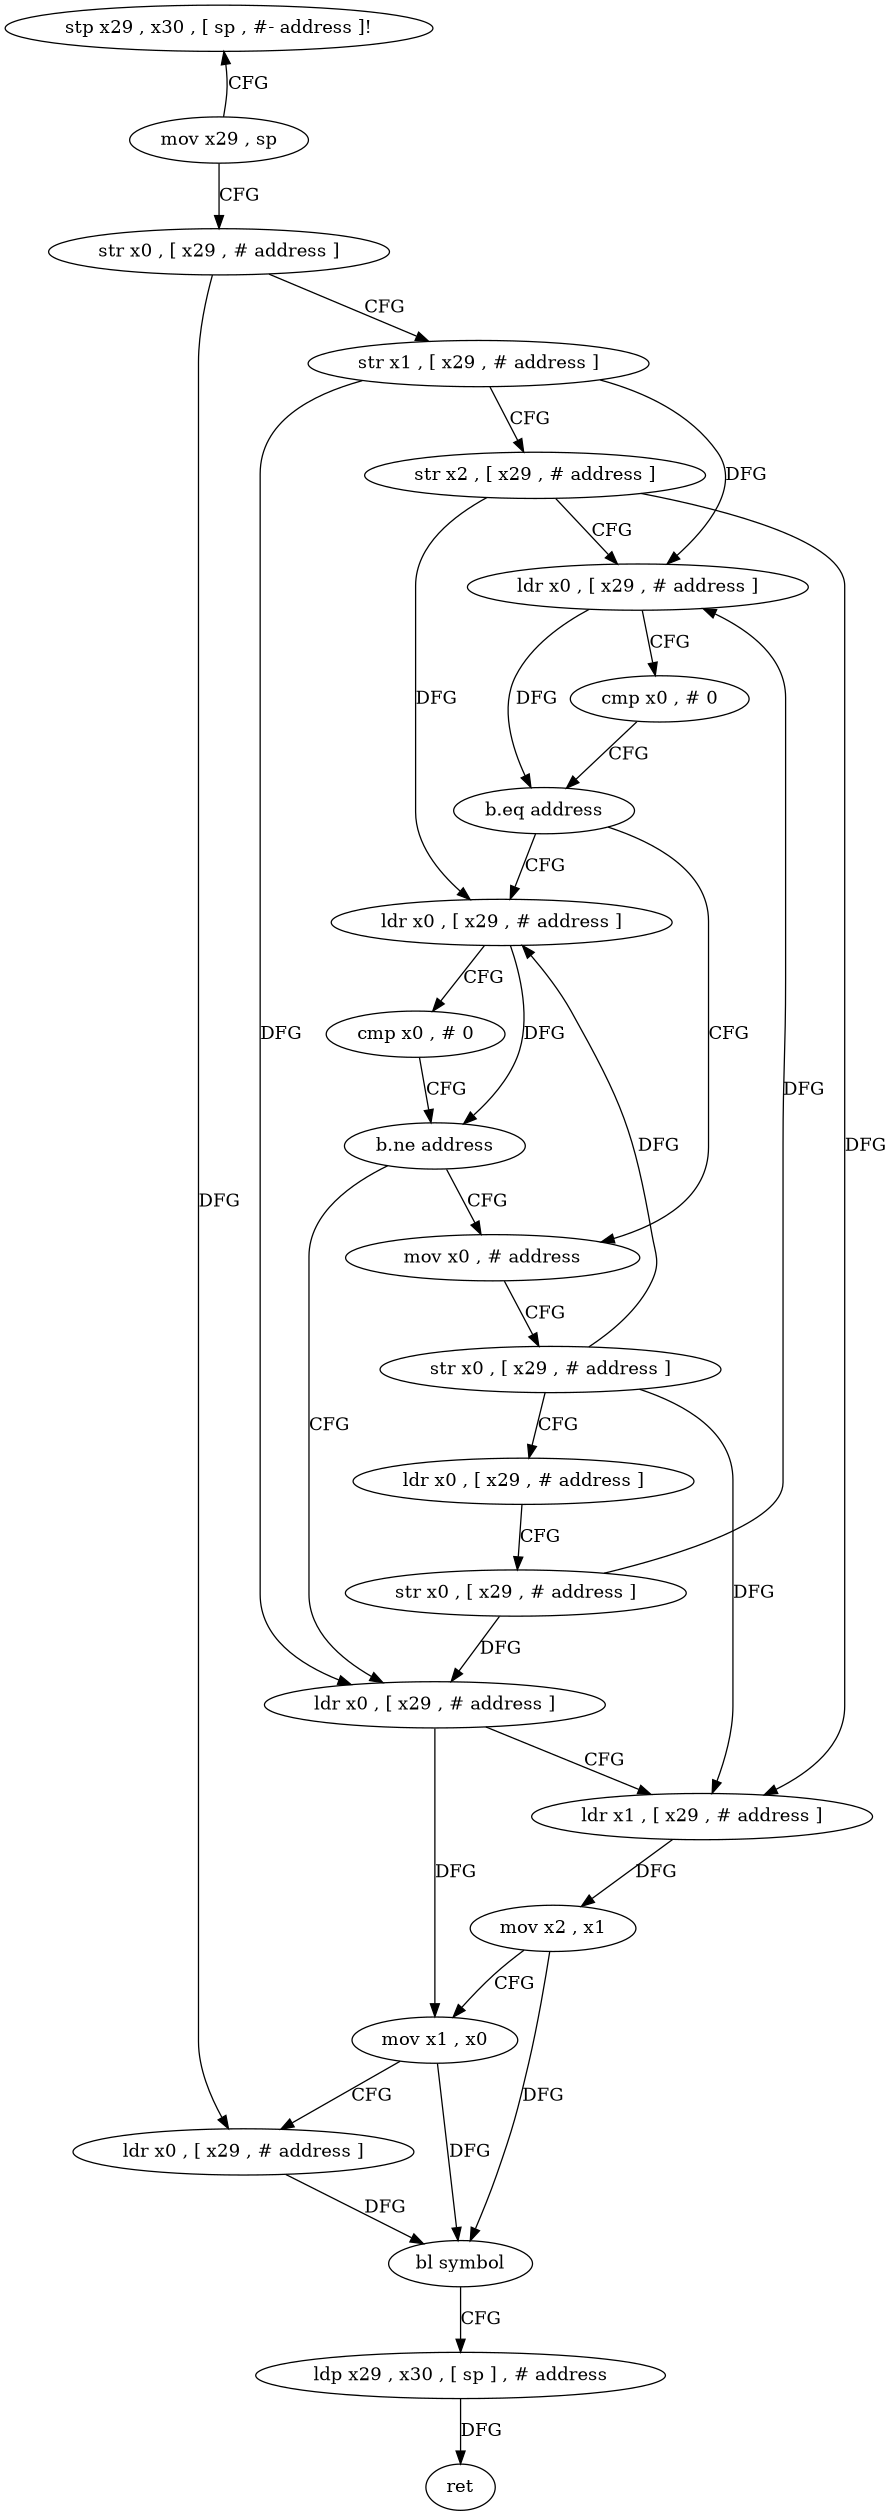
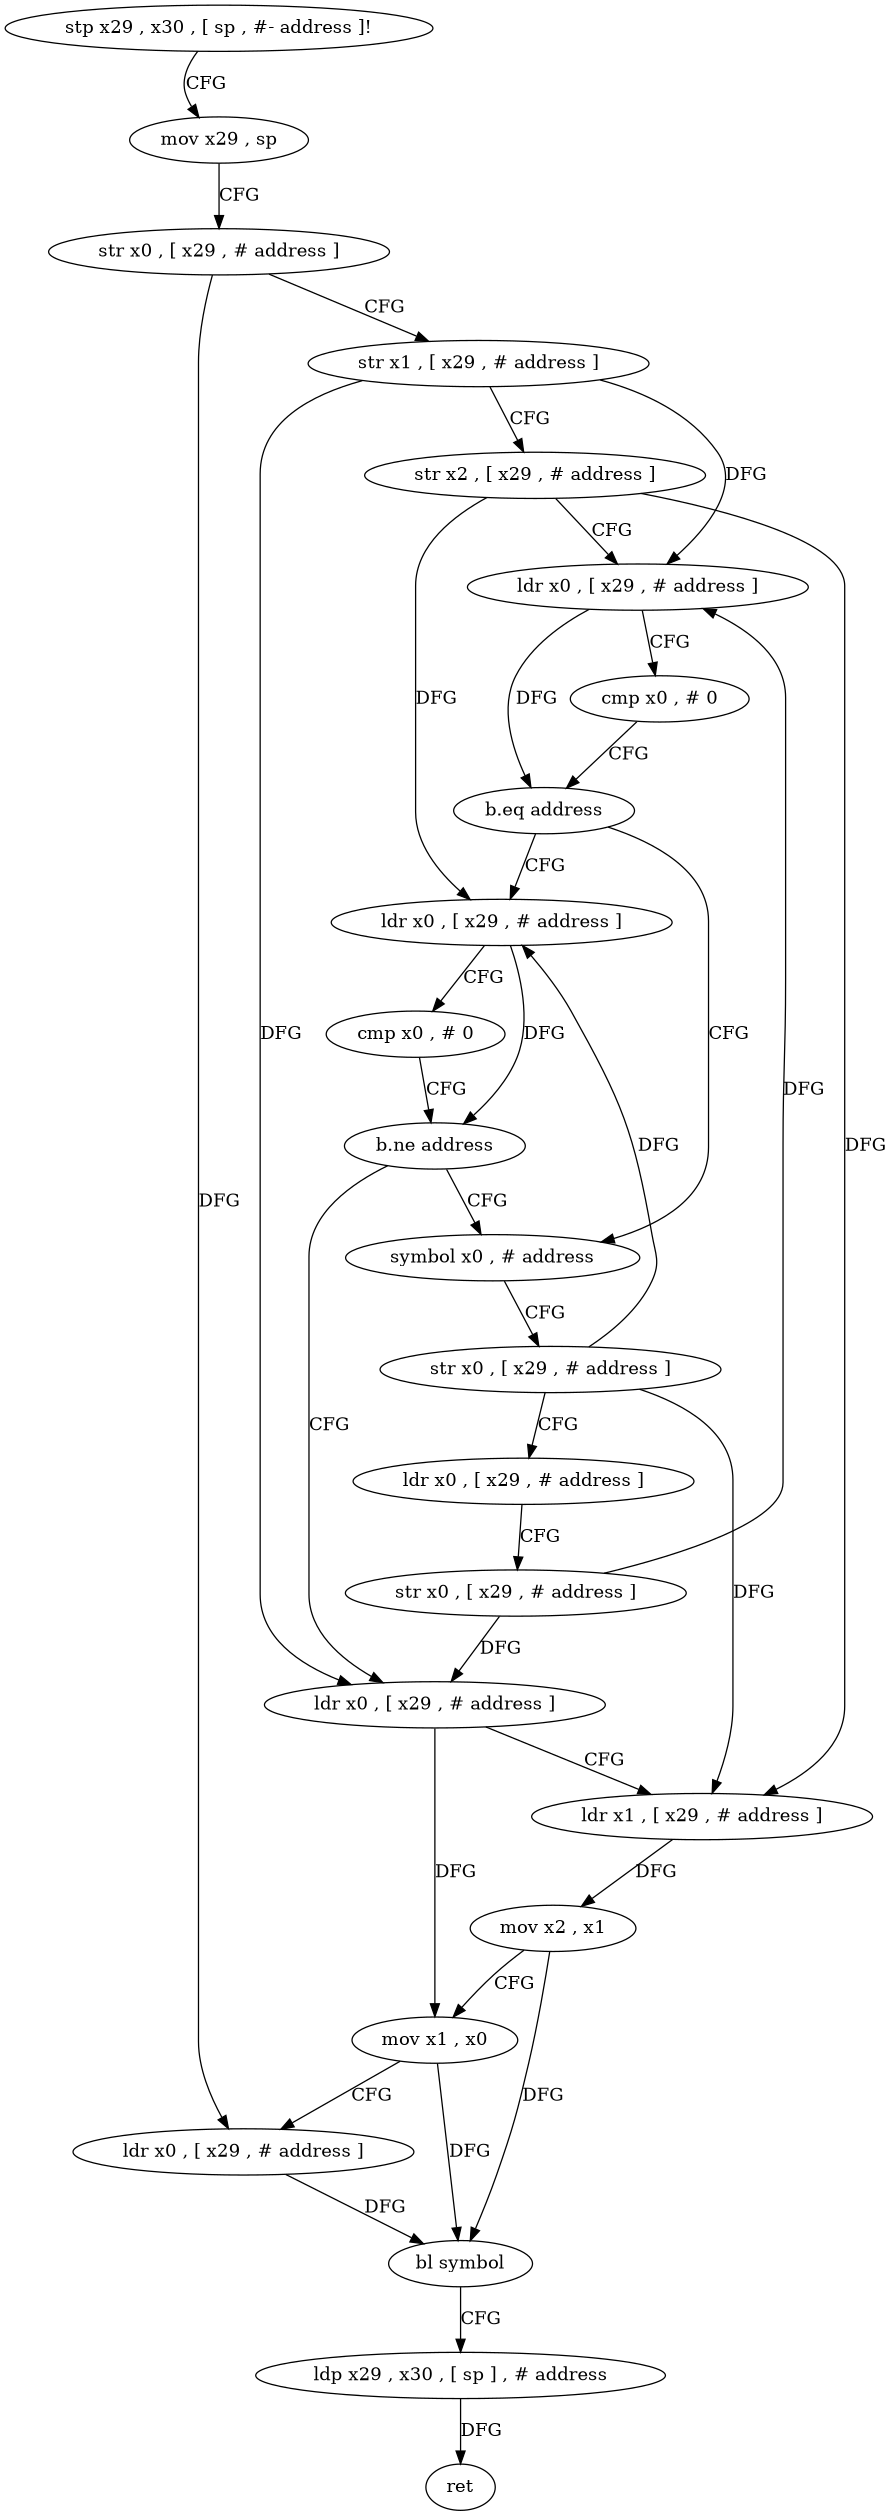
edge "mov x29 , sp" -> "stp x29 , x30 , [ sp , #- address ]!": reversed
node "mov x0 , # address": label "mov x0 , # address" -> "symbol x0 , # address"
